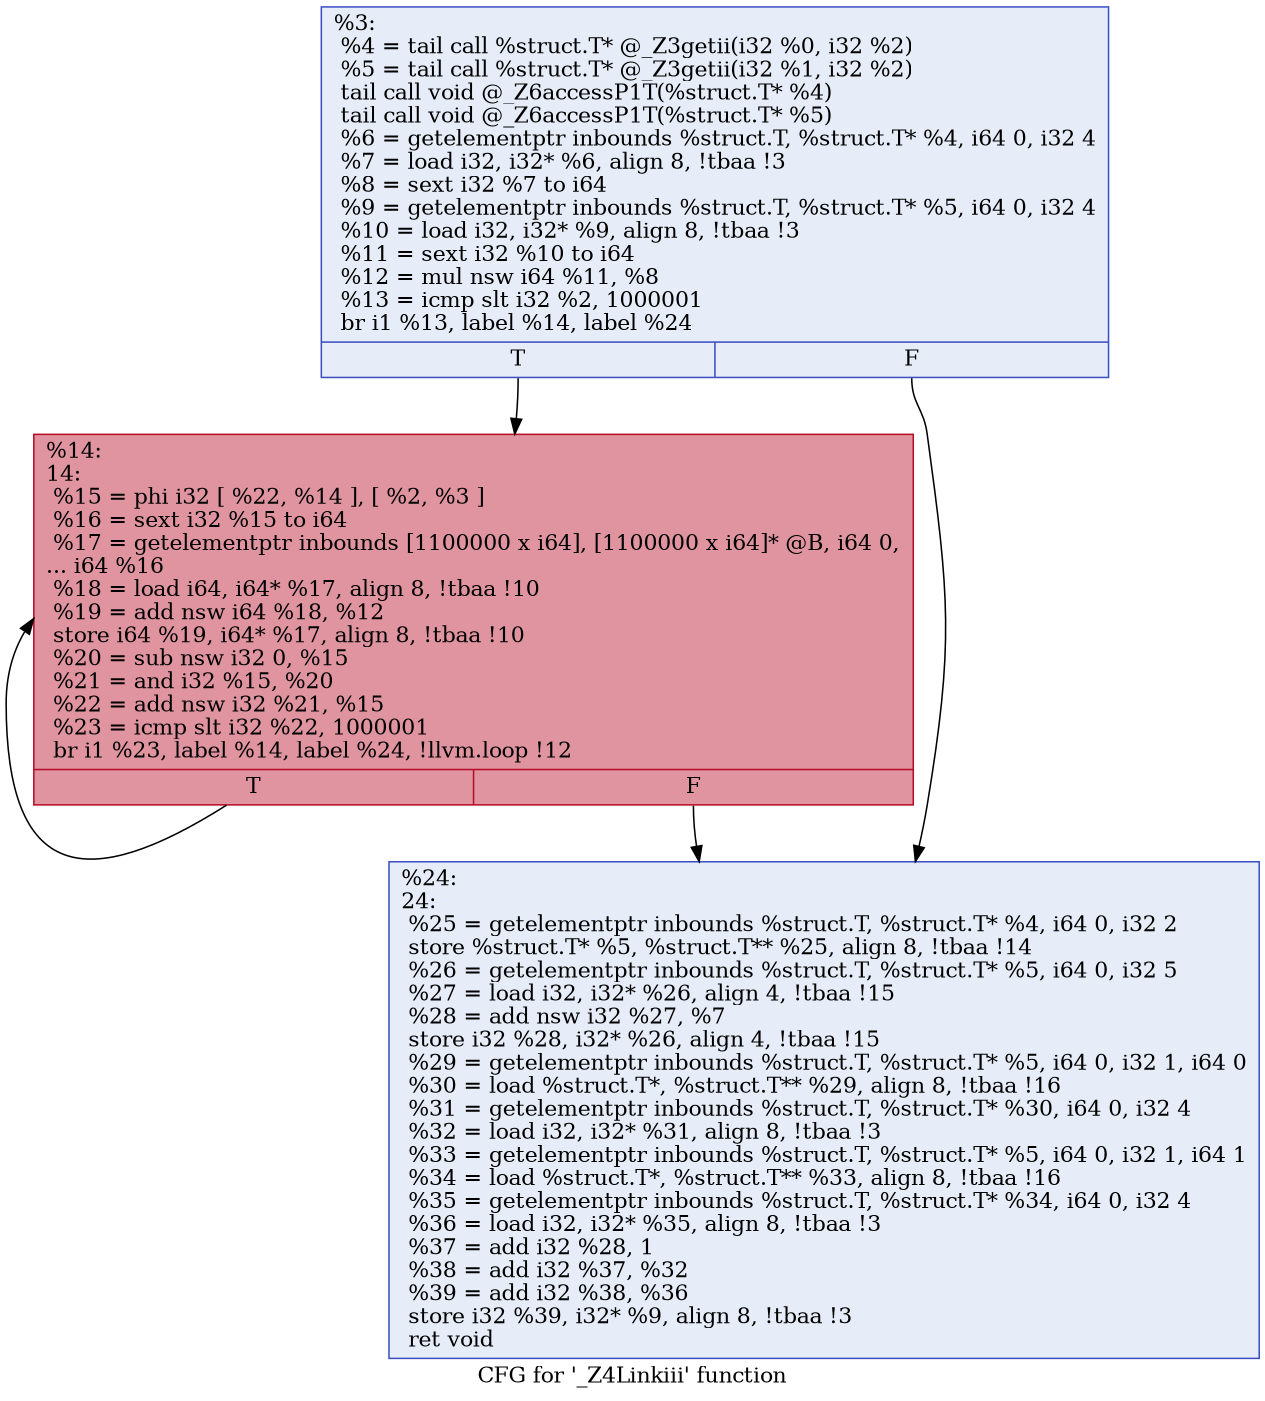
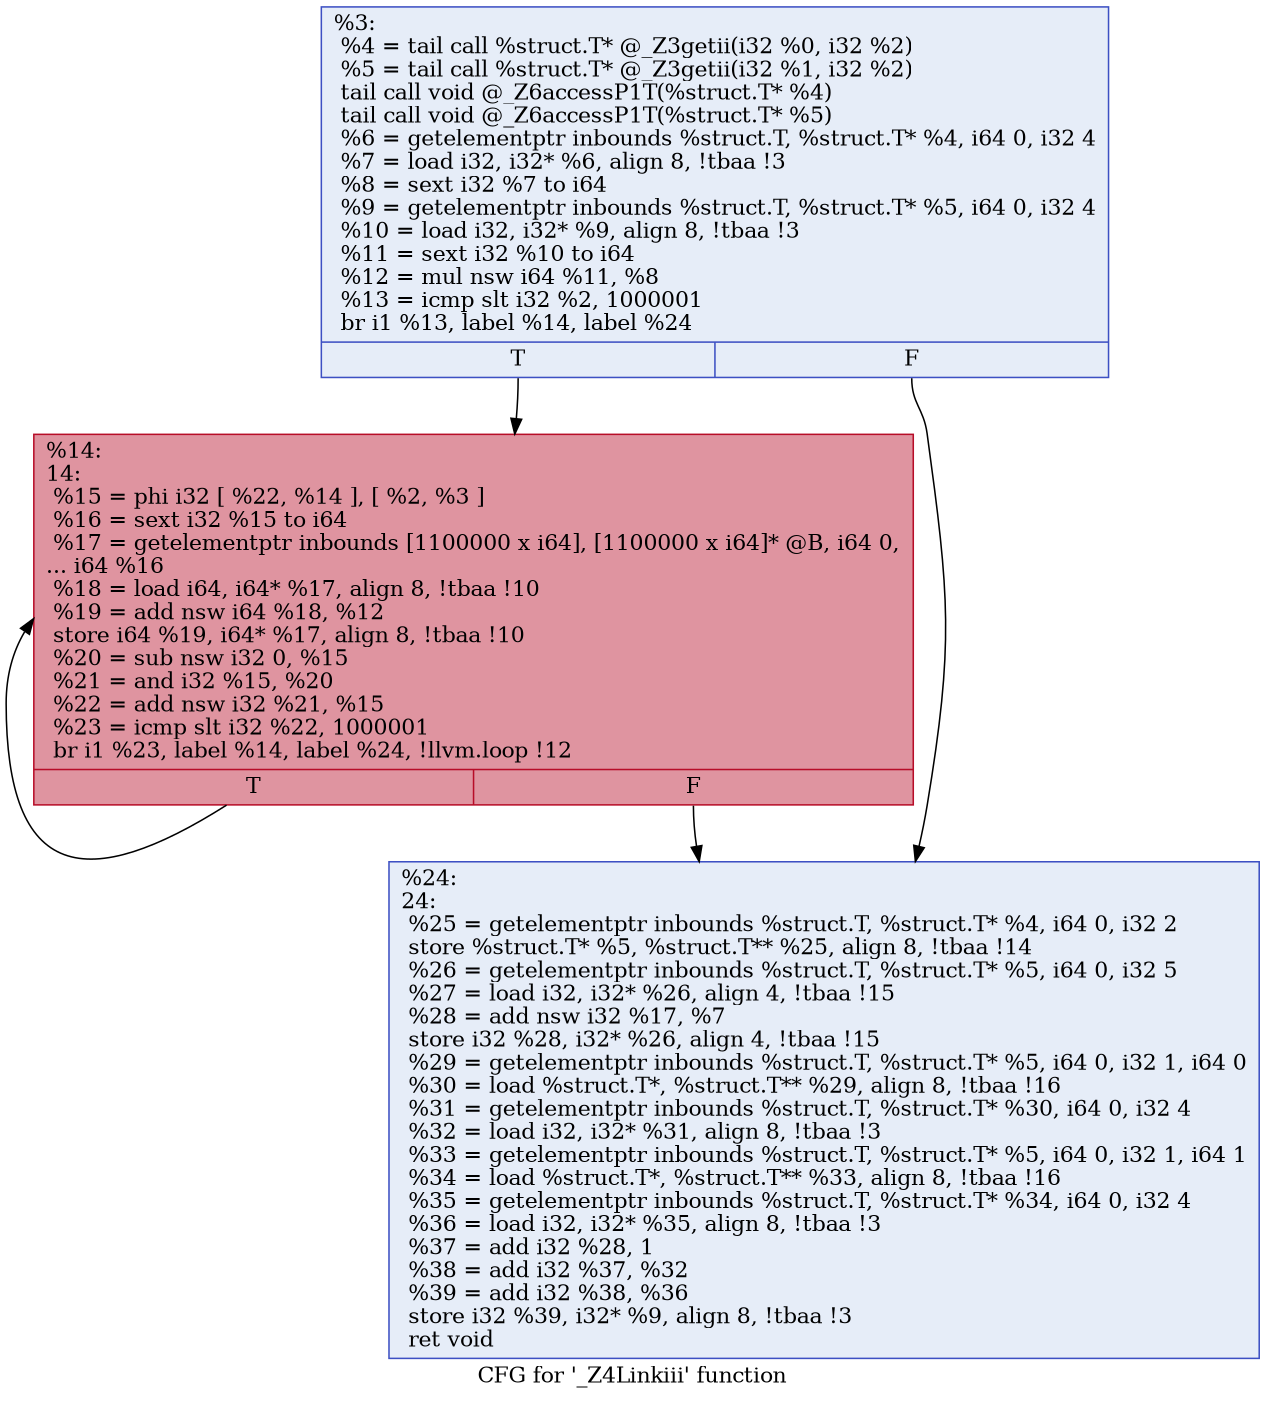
node "%24:": text "%28 = add nsw i32 %27, %7" -> "%28 = add nsw i32 %17, %7"
